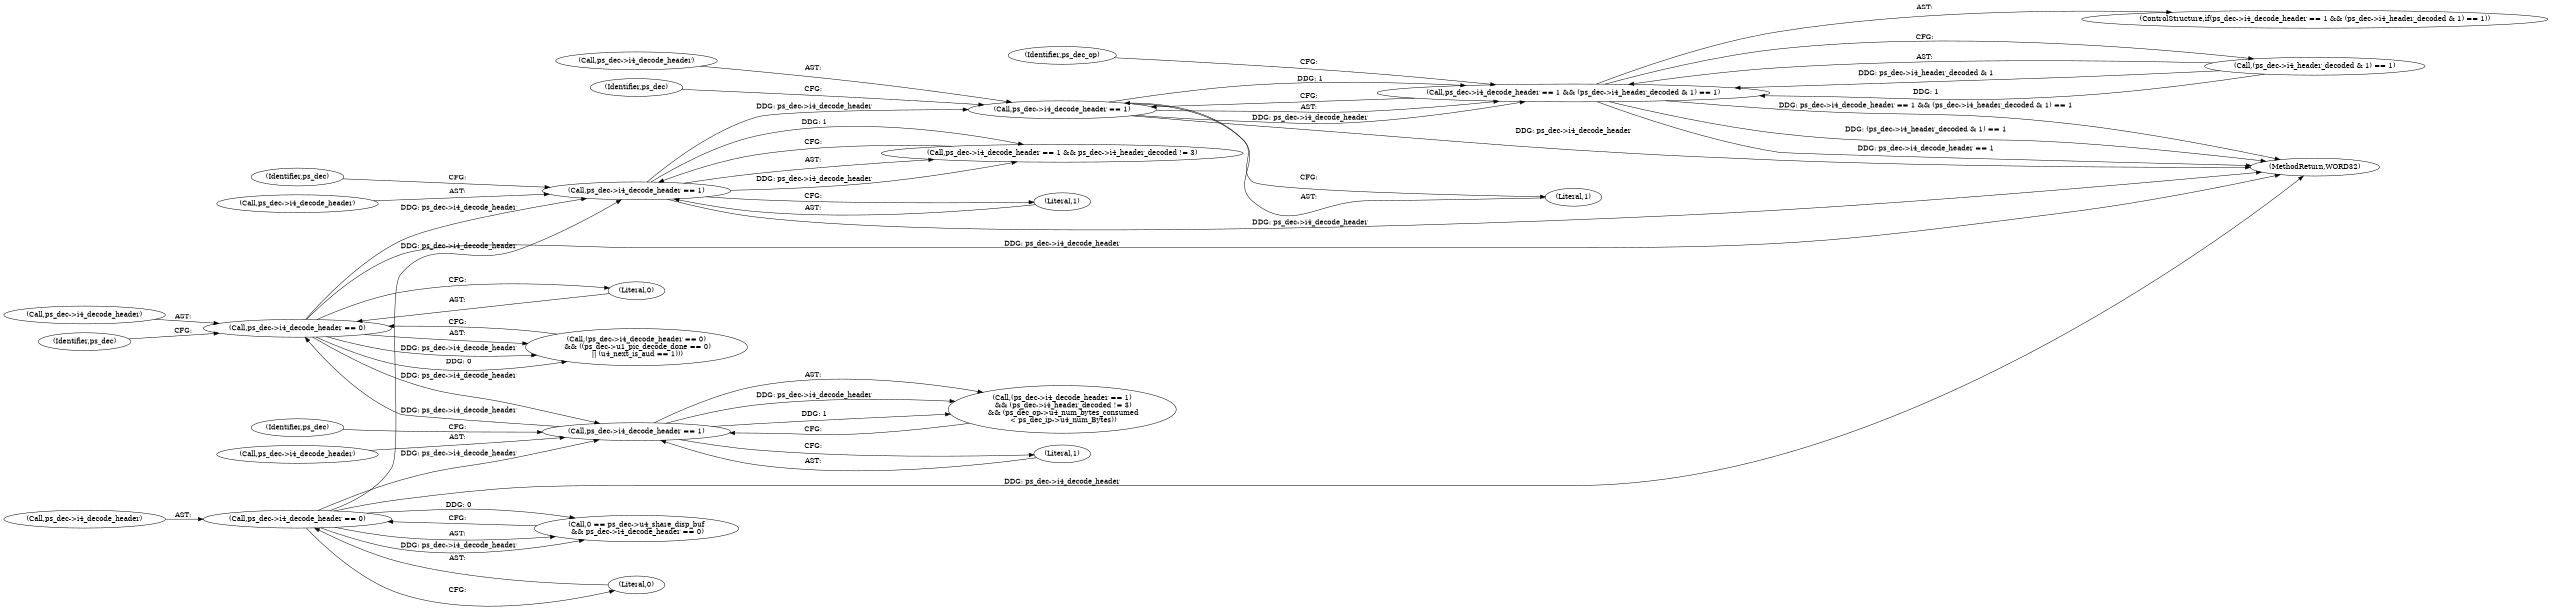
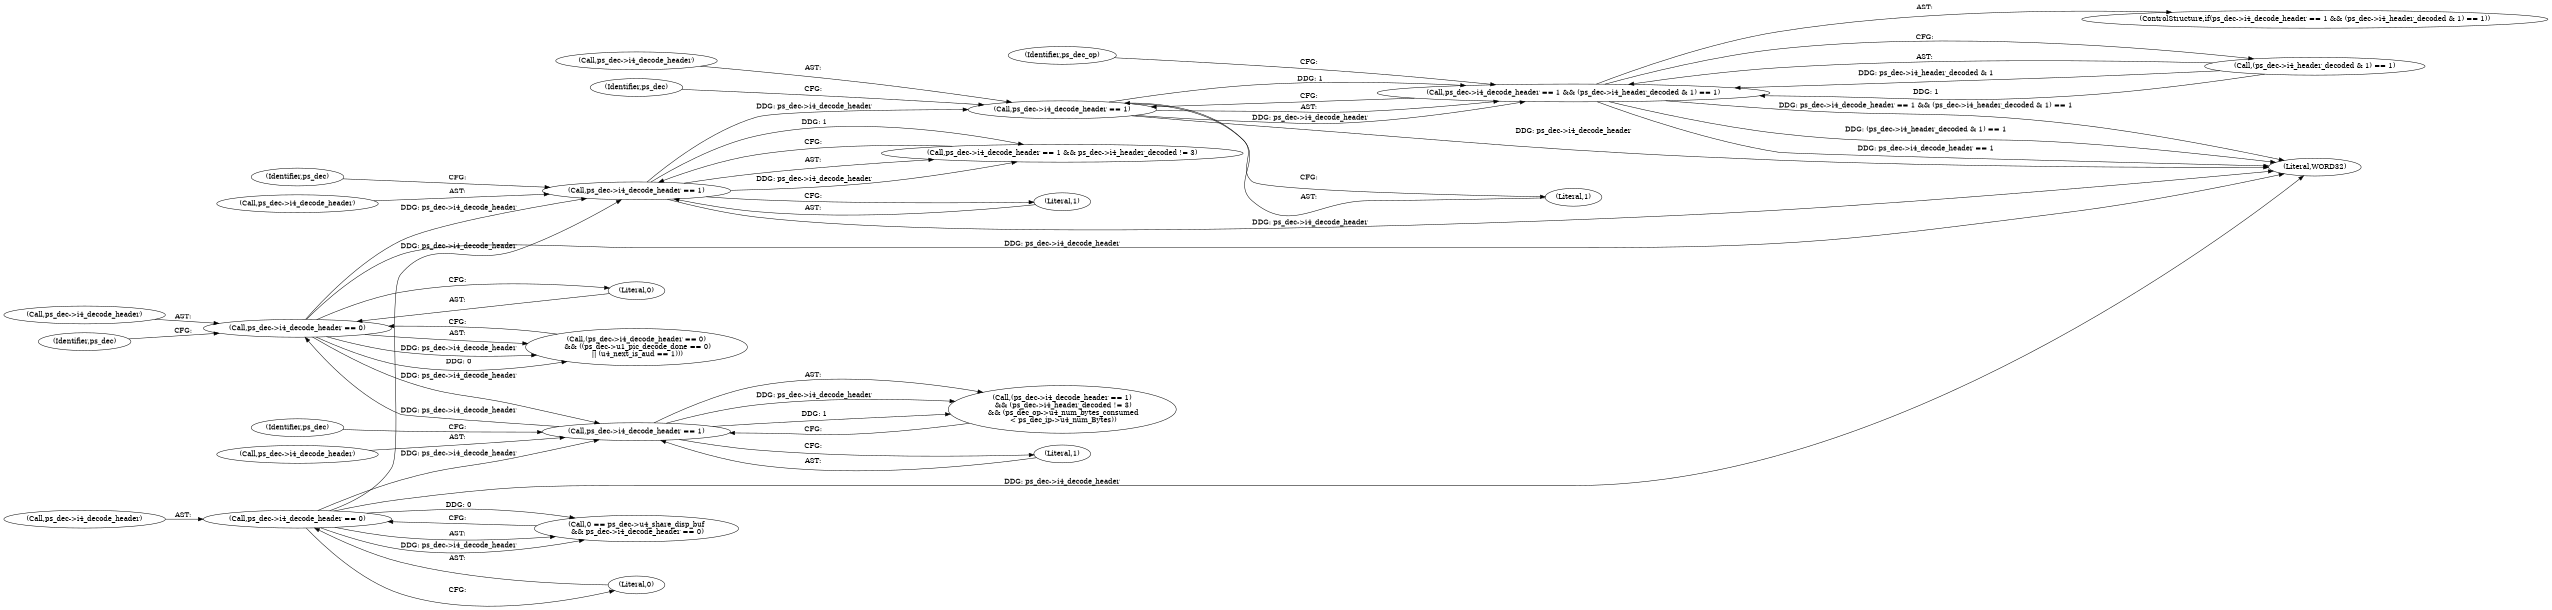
node "(MethodReturn,WORD32)": label "(MethodReturn,WORD32)" -> "(Literal,WORD32)"
